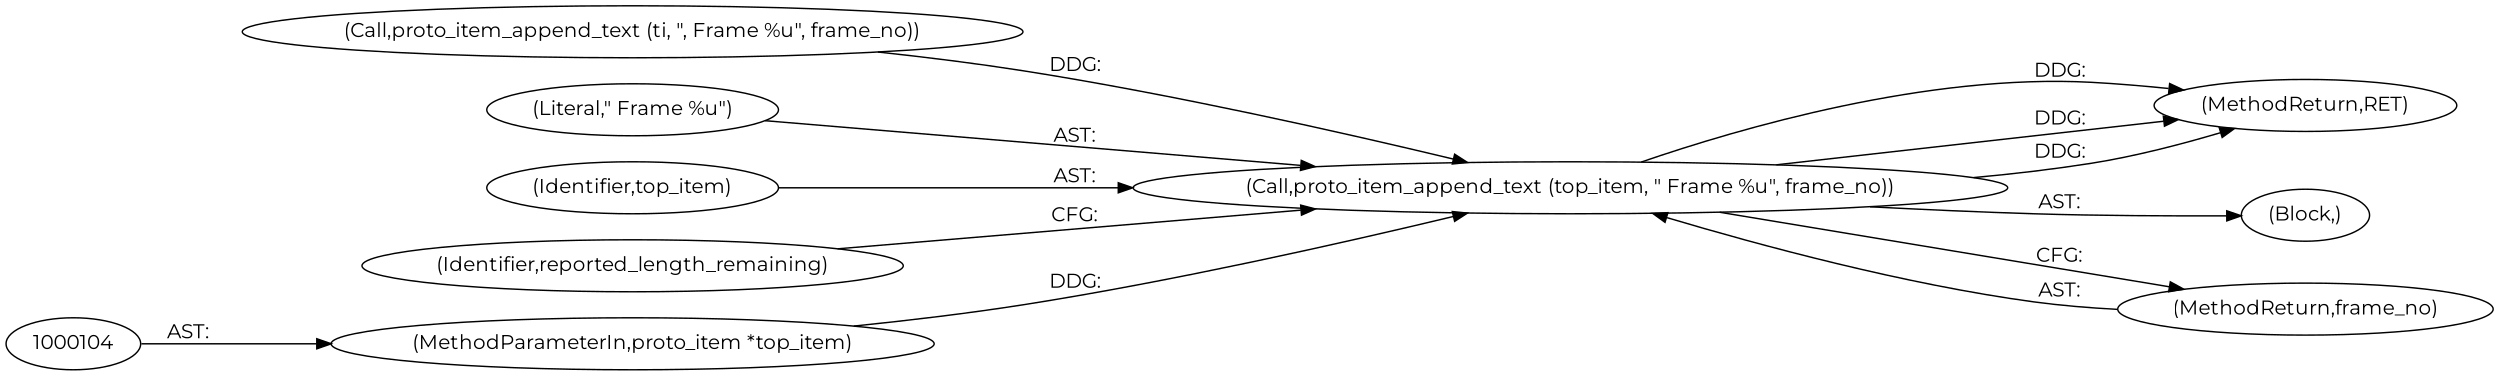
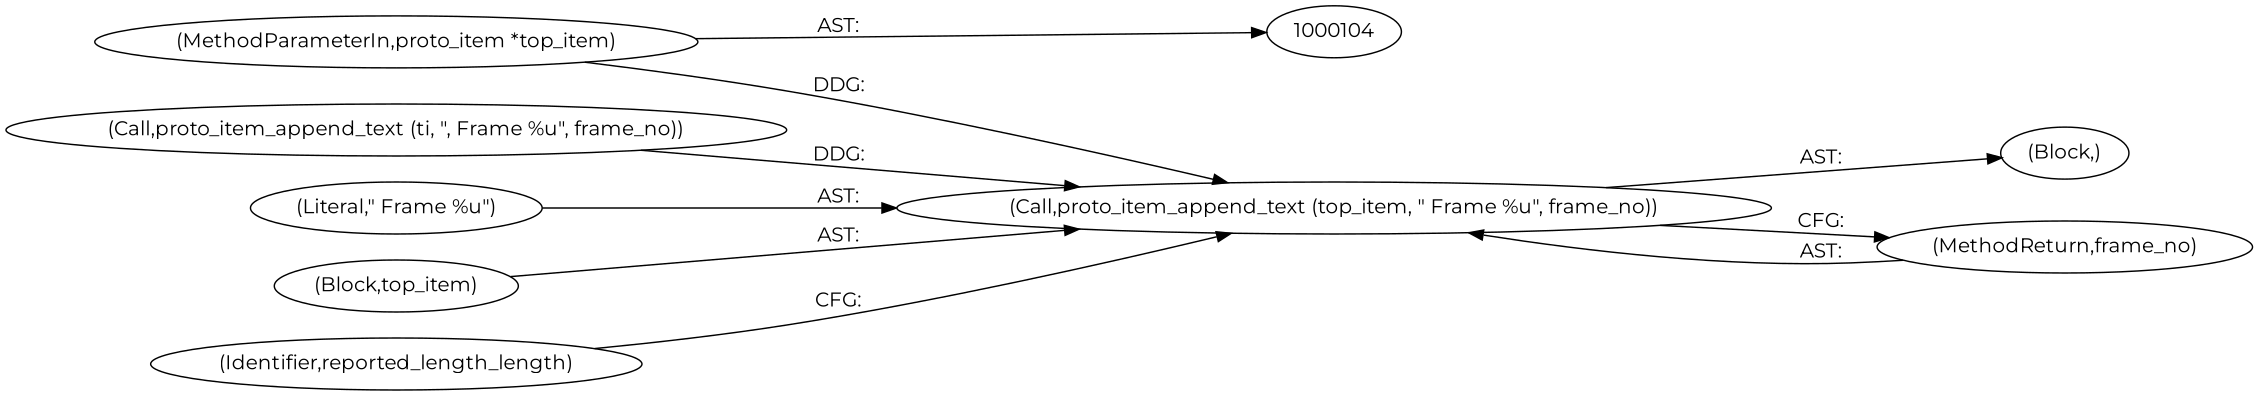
node "(MethodReturn,RET)": removed
node "(Identifier,top_item)": label "(Identifier,top_item)" -> "(Block,top_item)"
node "(Identifier,reported_length_remaining)": label "(Identifier,reported_length_remaining)" -> "(Identifier,reported_length_length)"
edge "1000104" -> "(MethodParameterIn,proto_item *top_item)": reversed
